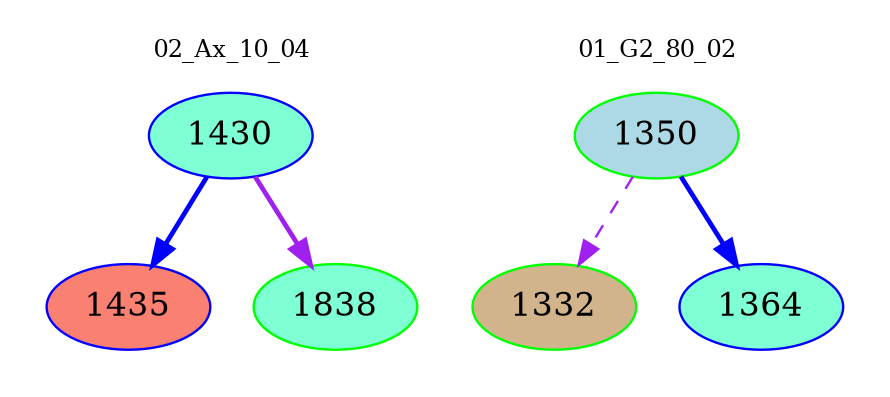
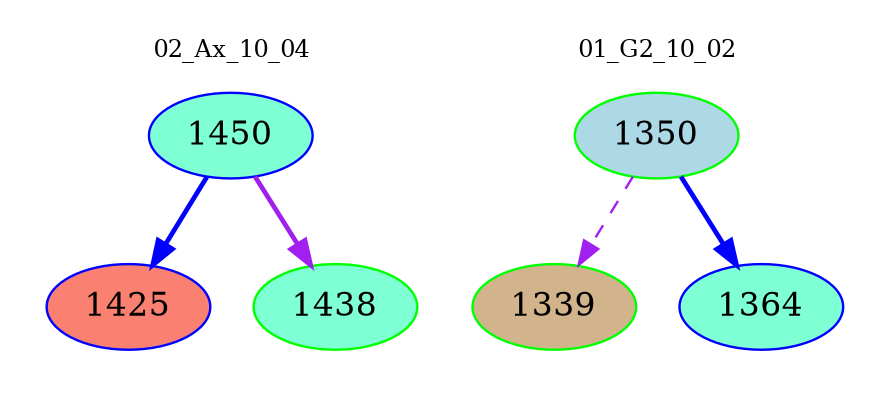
cluster "01_G2_80_02": label "01_G2_80_02" -> "01_G2_10_02"
node "1430": label "1430" -> "1450"
node "1435": label "1435" -> "1425"
node "1838": label "1838" -> "1438"
node "1332": label "1332" -> "1339"
